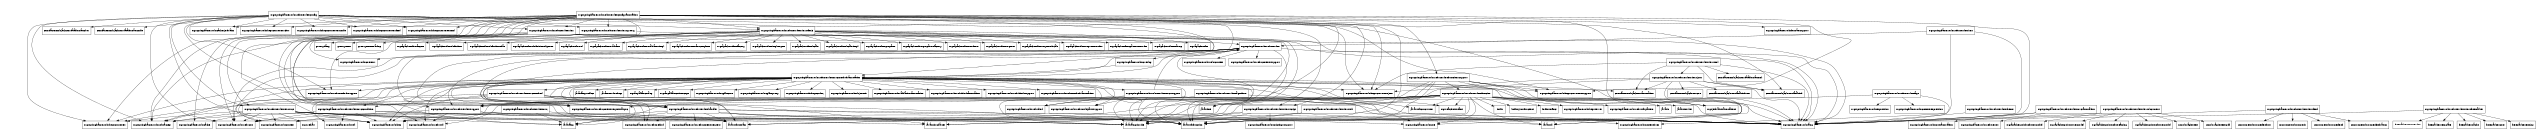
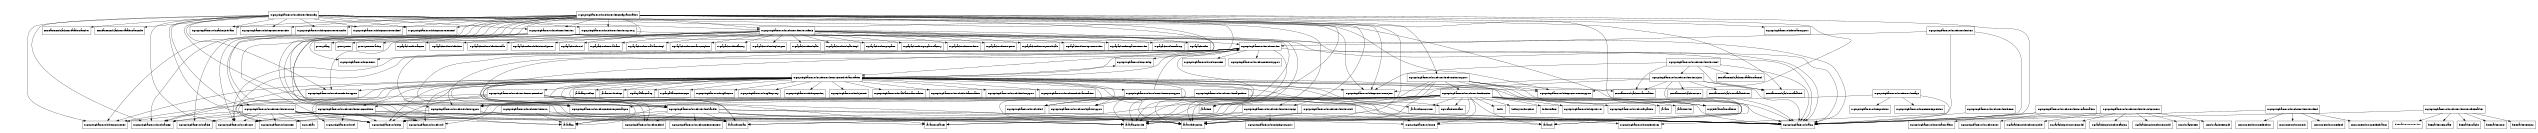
edge "org_springframework_web_servlet_view" -> "org_springframework_web_accept": removed
edge "org_springframework_core_log" -> "org_springframework_web_servlet_mvc_method_annotation": reversed
edge "org_springframework_web_servlet_support" -> "org_springframework_web_util": now "org_springframework_http_converter_smile" -> "org_springframework_web_util"
